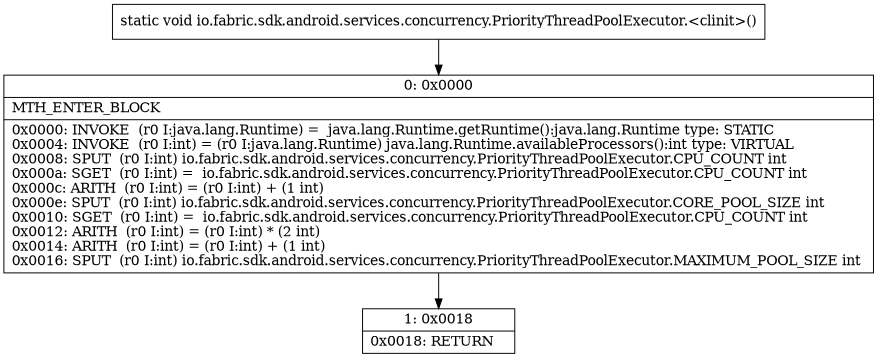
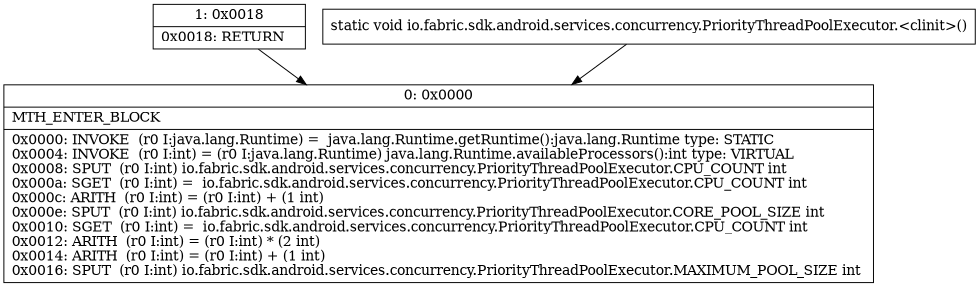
edge "0: 0x0000" -> "1: 0x0018": reversed
